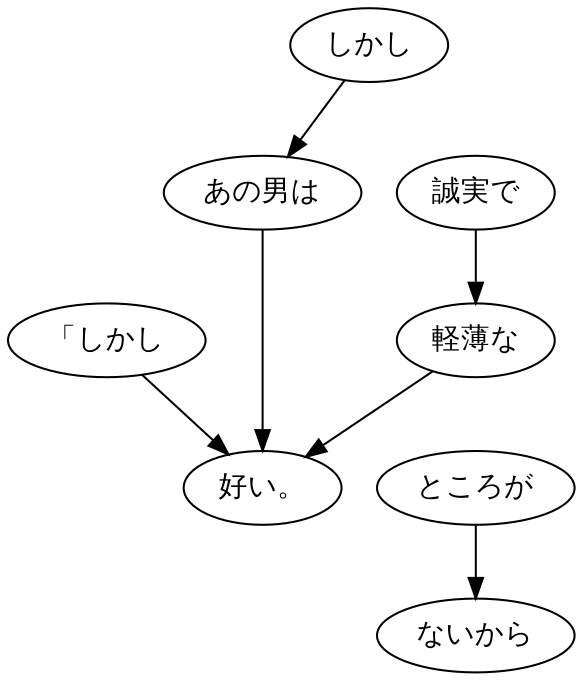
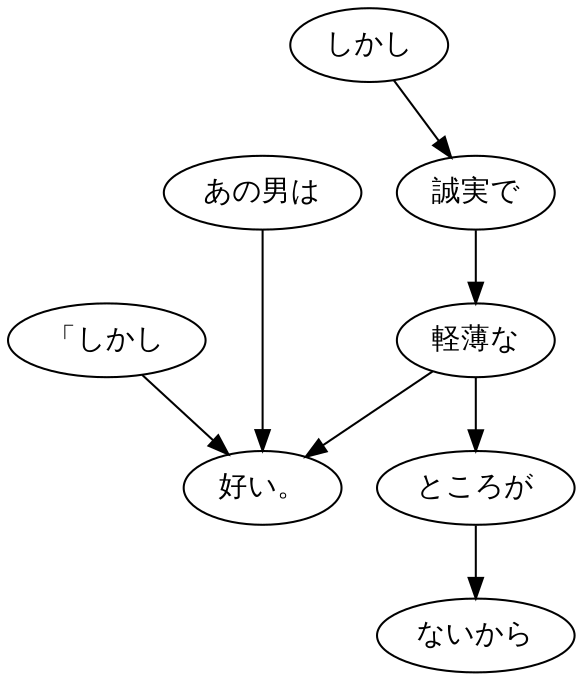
edge "しかし" -> "あの男は": now "しかし" -> "誠実で"
edge "軽薄な" -> "ところが": added
